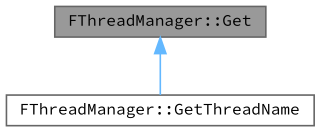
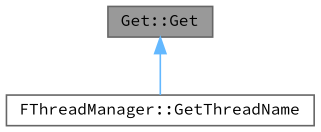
node "FThreadManager::Get": label "FThreadManager::Get" -> "Get::Get"
